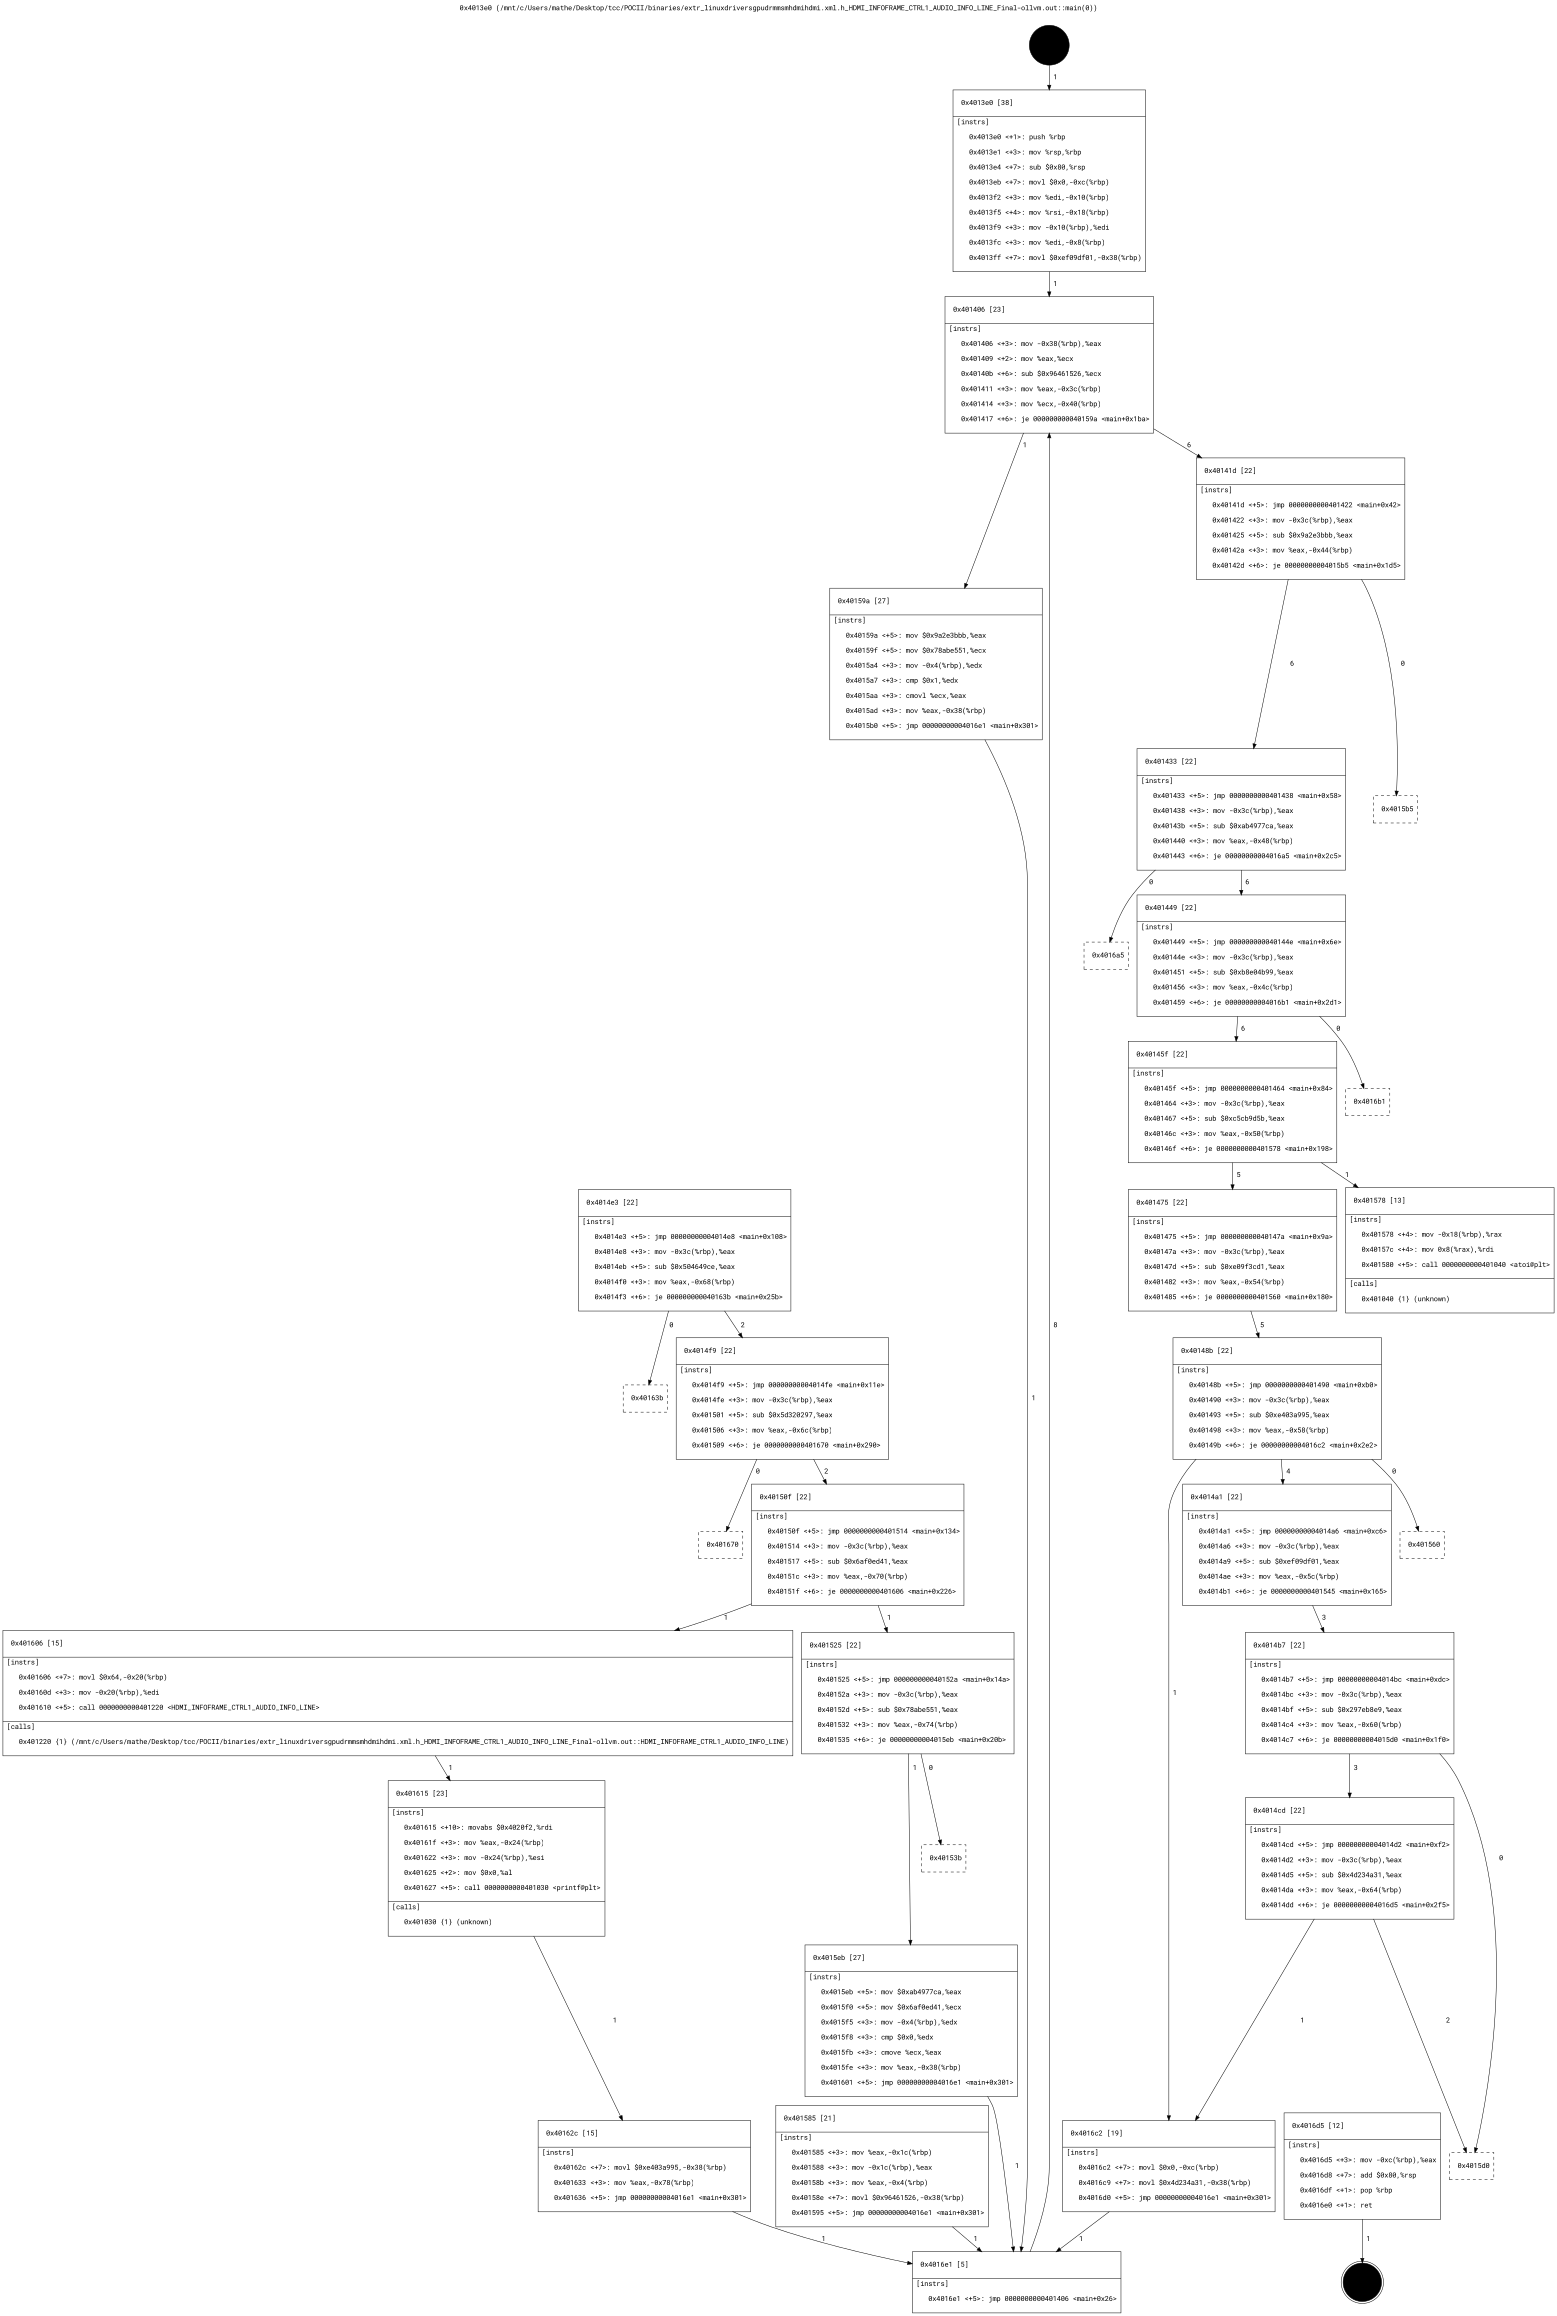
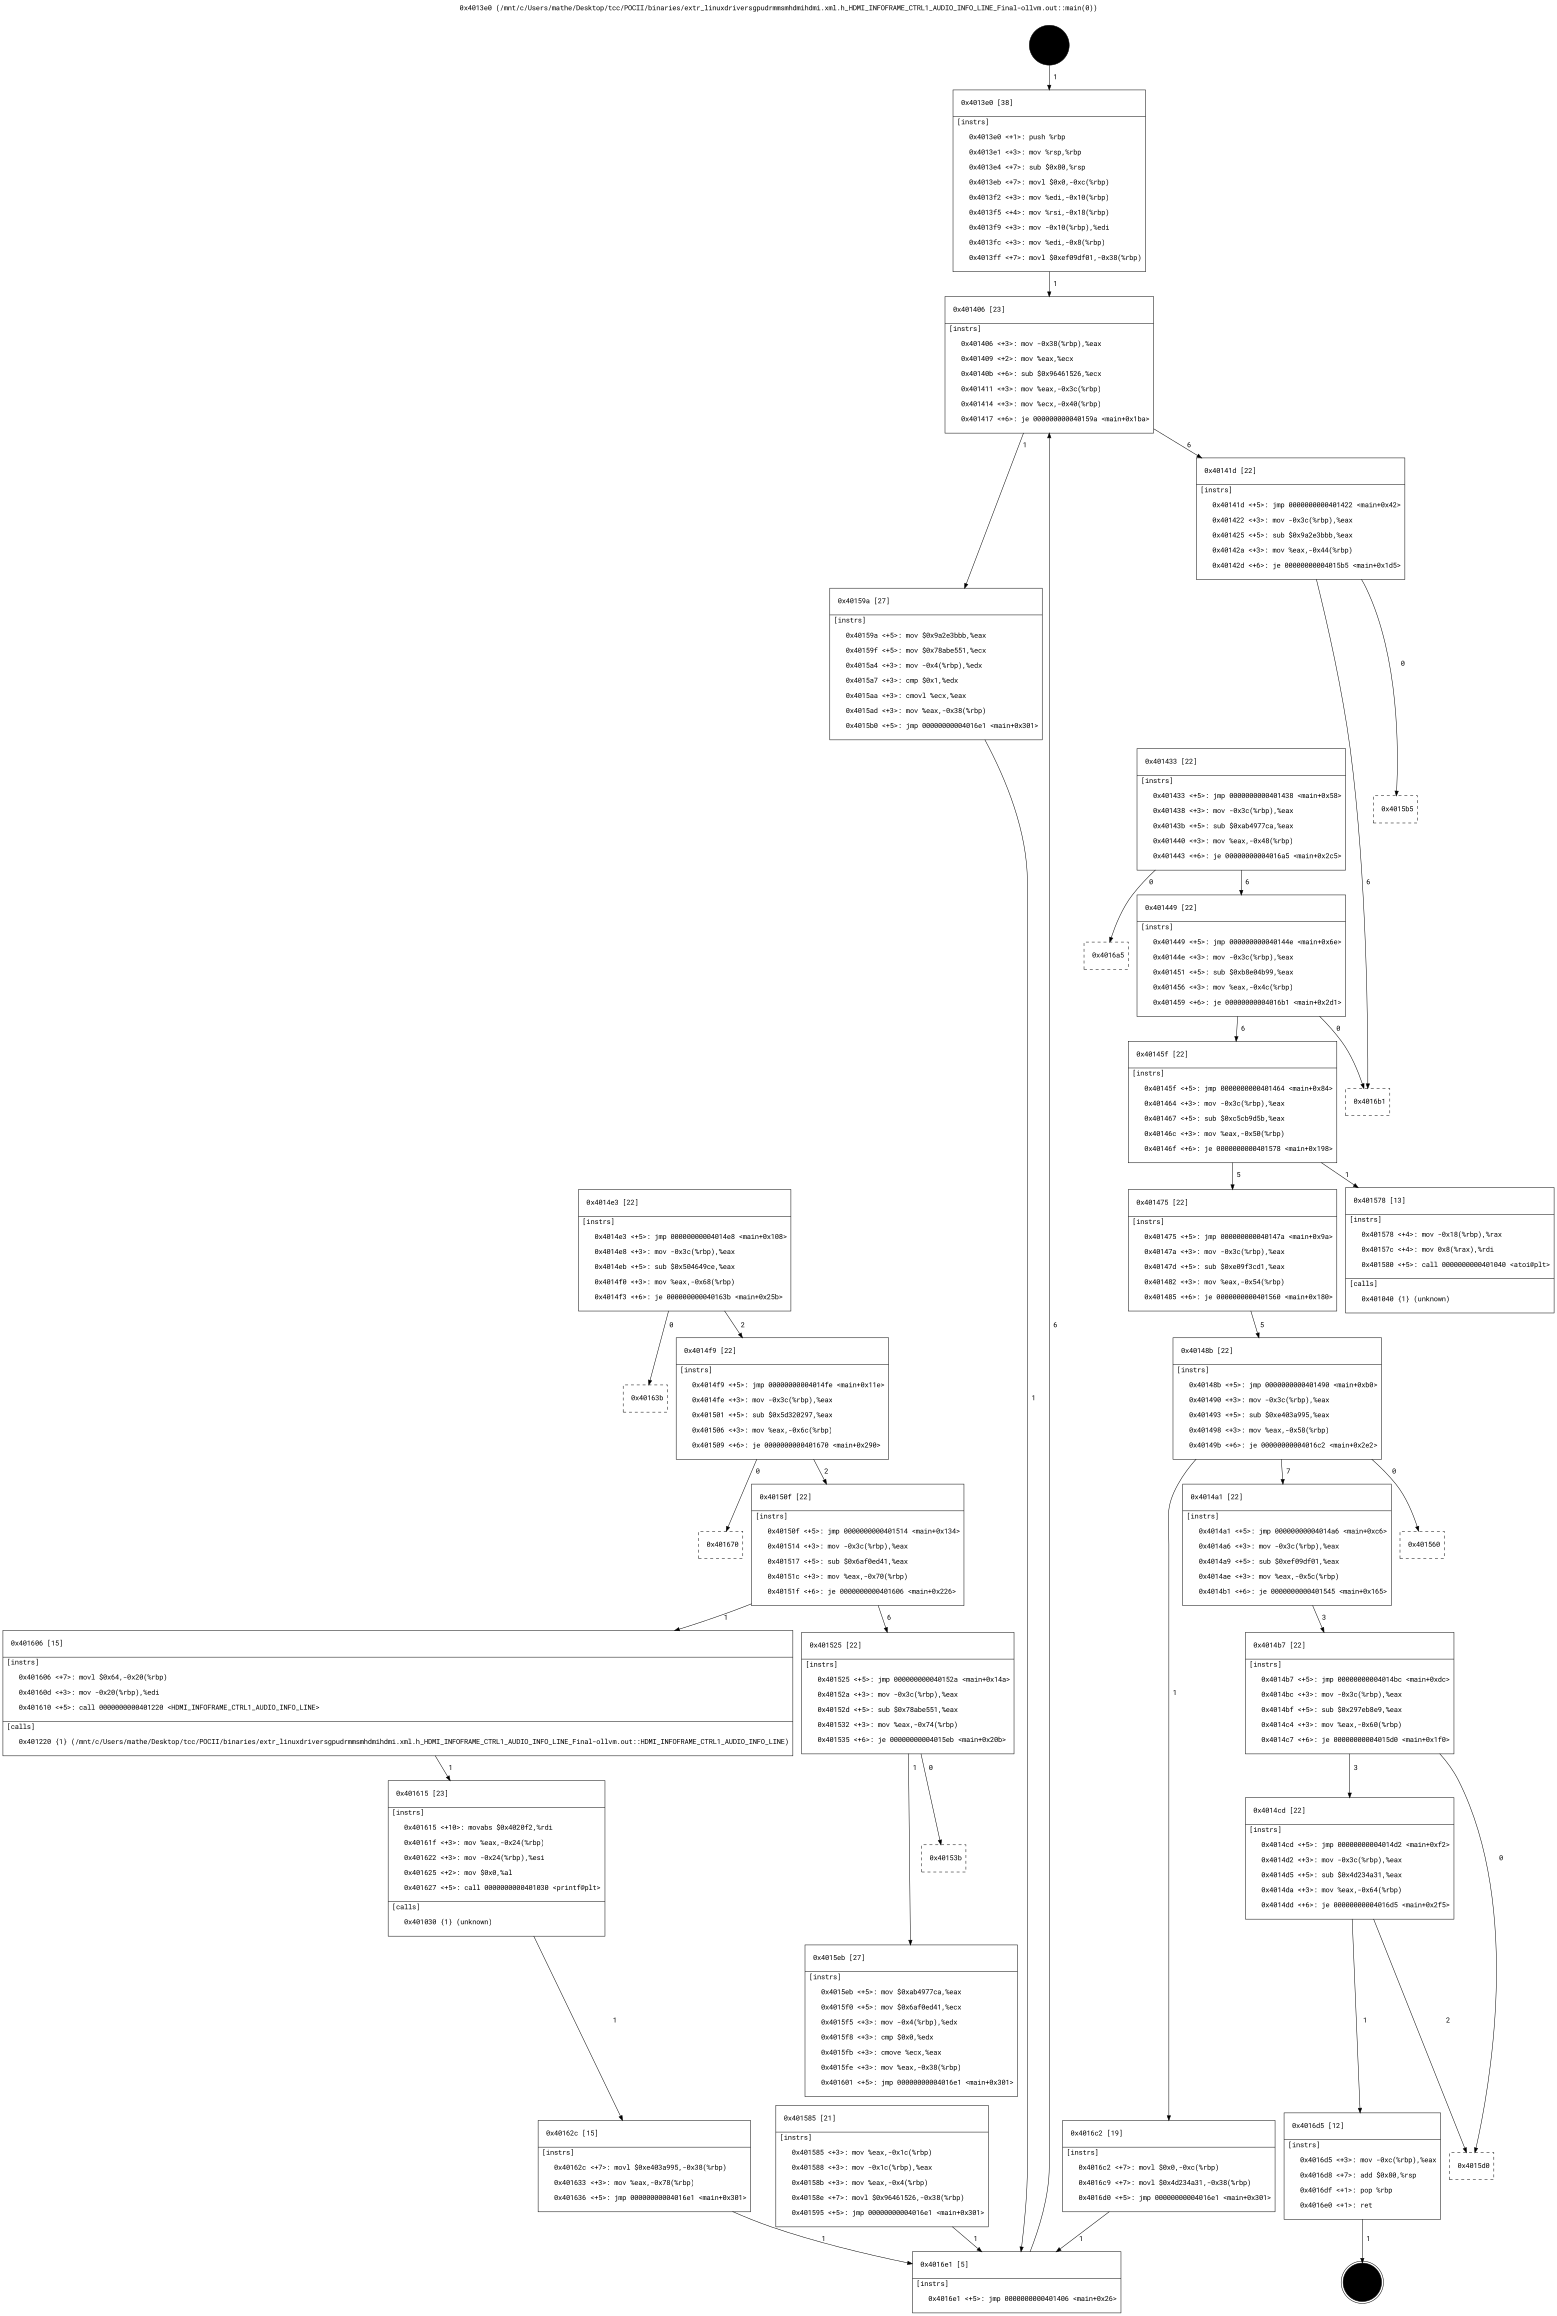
edge "0x40141d [22]" -> "0x401433 [22]": now "0x40141d [22]" -> "0x4016b1"
edge "0x4016e1 [5]" -> "0x401406 [23]": label " 8" -> " 6"
edge "0x40148b [22]" -> "0x4014a1 [22]": label " 4" -> " 7"
edge "0x40150f [22]" -> "0x401525 [22]": label " 1" -> " 6"
edge "0x4014cd [22]" -> "0x4016c2 [19]": now "0x4014cd [22]" -> "0x4016d5 [12]"
edge "0x4015eb [27]" -> "0x4016e1 [5]": removed, label "1"
